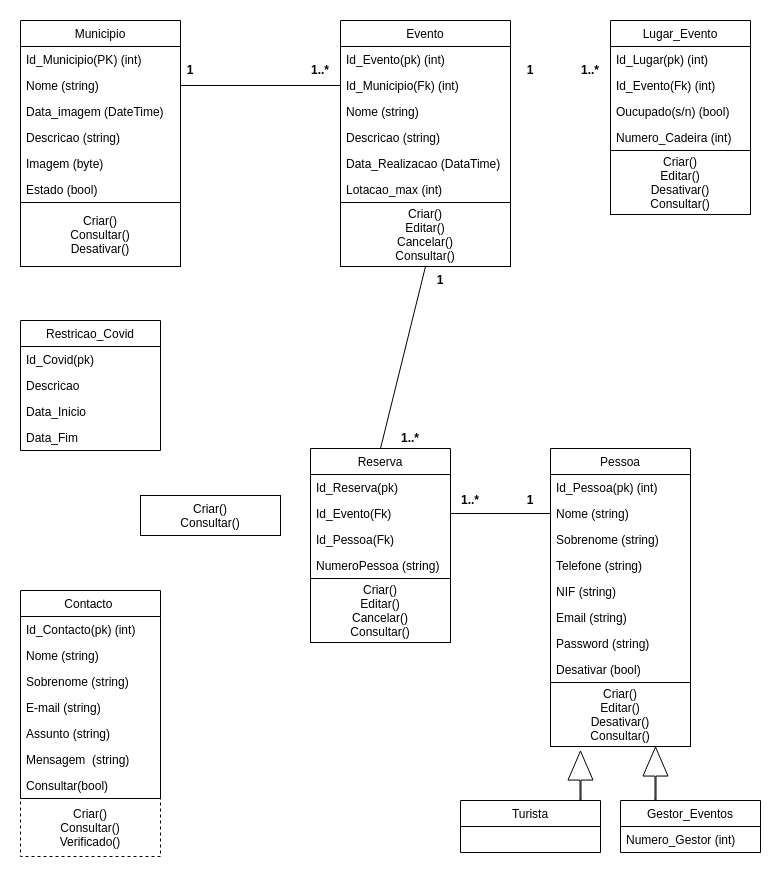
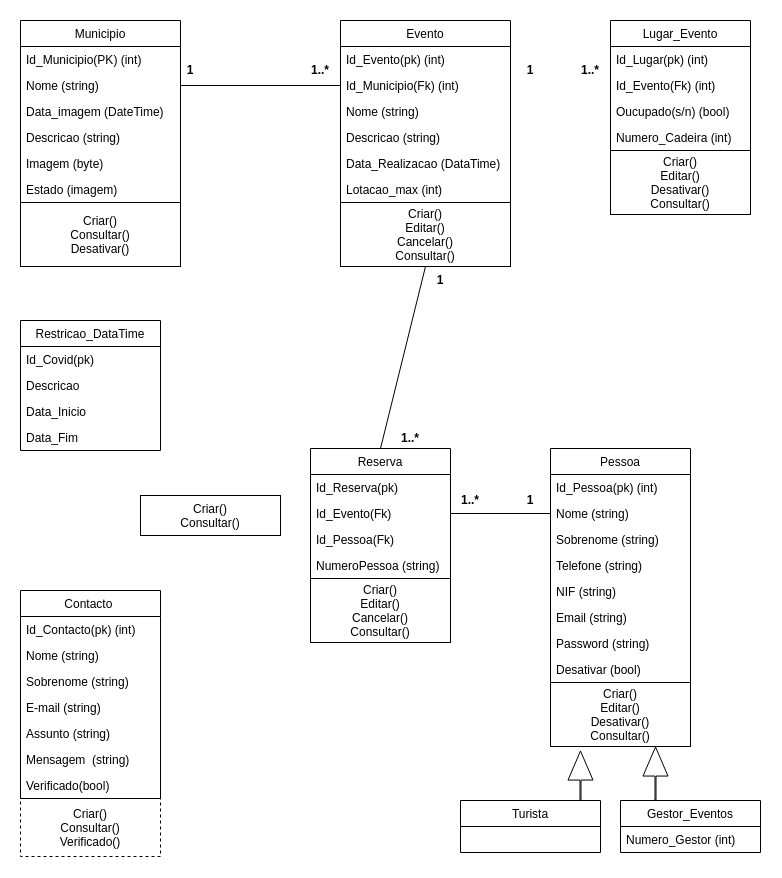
node "Estado (bool)": label "Estado (bool)" -> "Estado (imagem)"
node "Restricao_Covid": label "Restricao_Covid" -> "Restricao_DataTime"
node "Consultar(bool)": label "Consultar(bool)" -> "Verificado(bool)"
